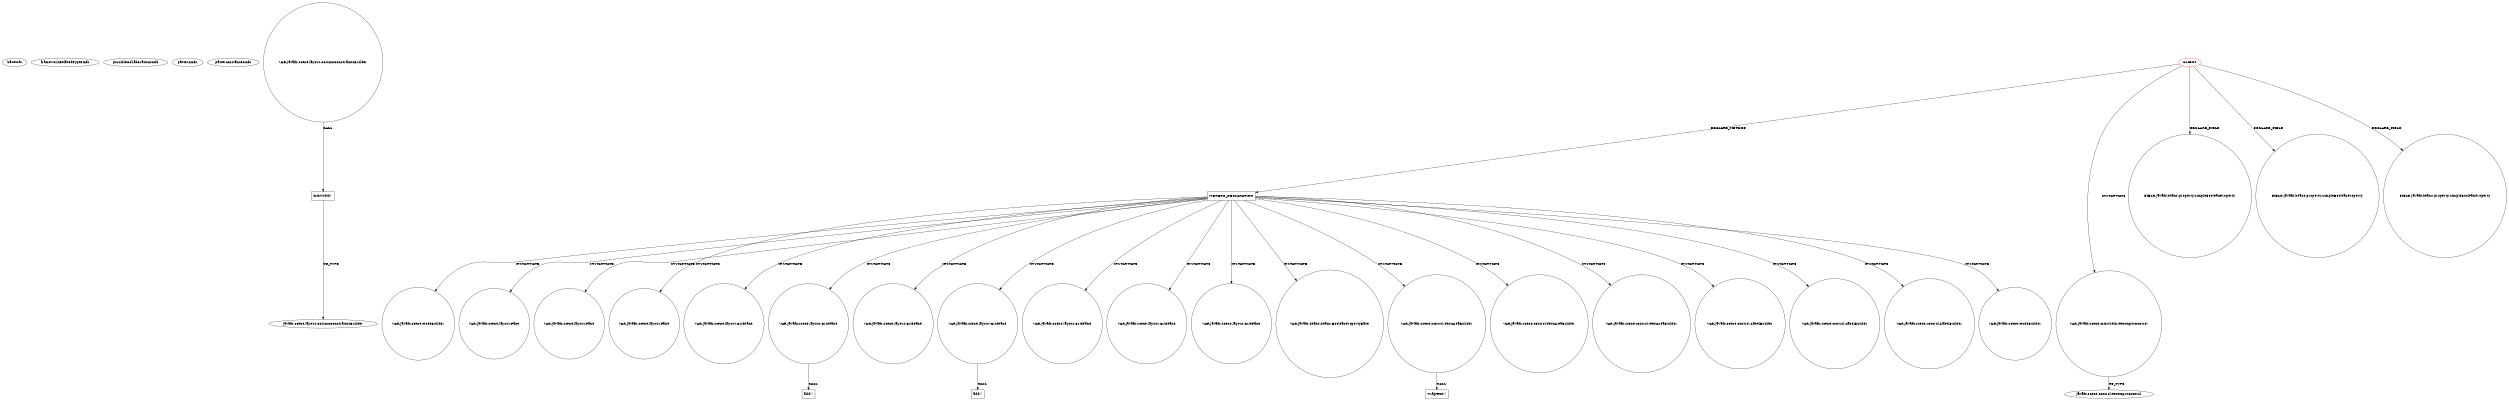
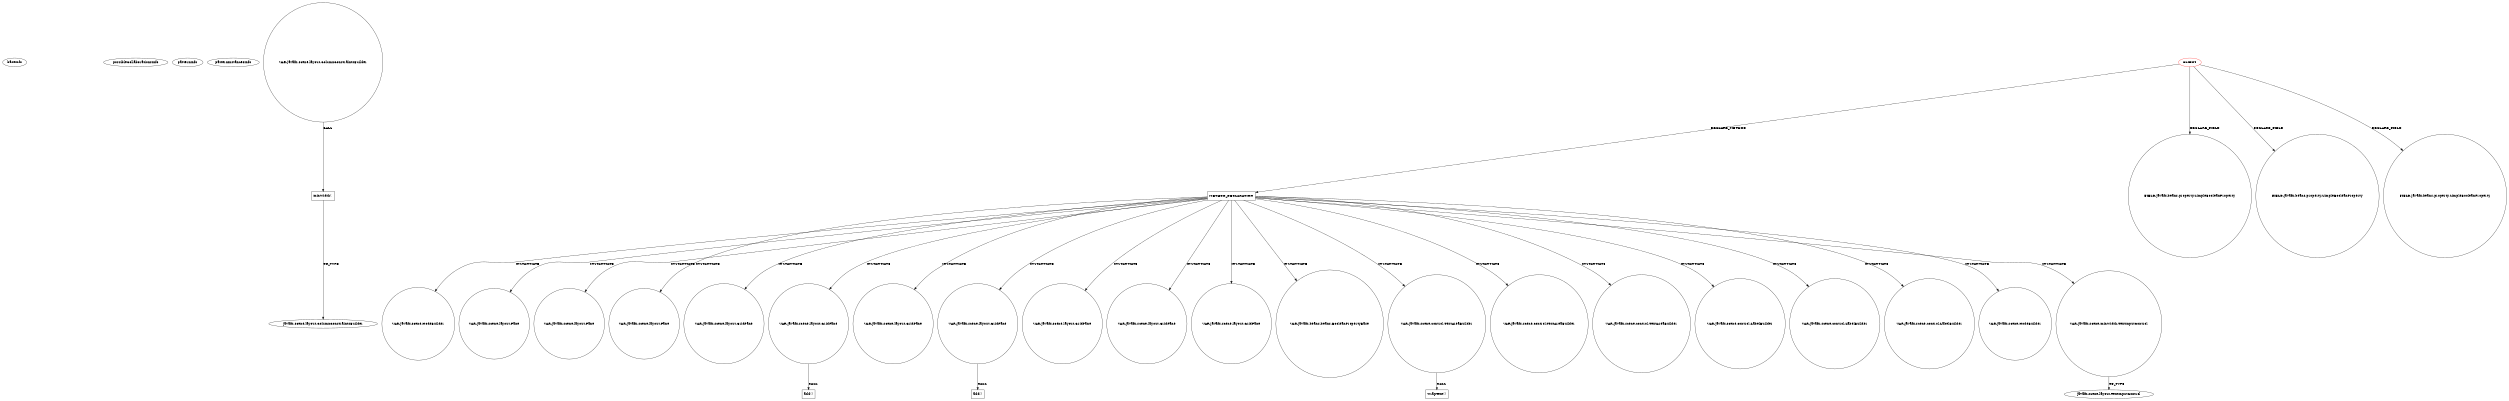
node "frameworkRelatedTypesInfo": removed
edge "CLIENT" -> "VAR:javafx.scene.minWidth.TextInputControl": now "METHOD_DECLARATION" -> "VAR:javafx.scene.minWidth.TextInputControl"
node "javafx.scene.control.TextInputControl": label "javafx.scene.control.TextInputControl" -> "javafx.scene.layout.TextInputControl"
